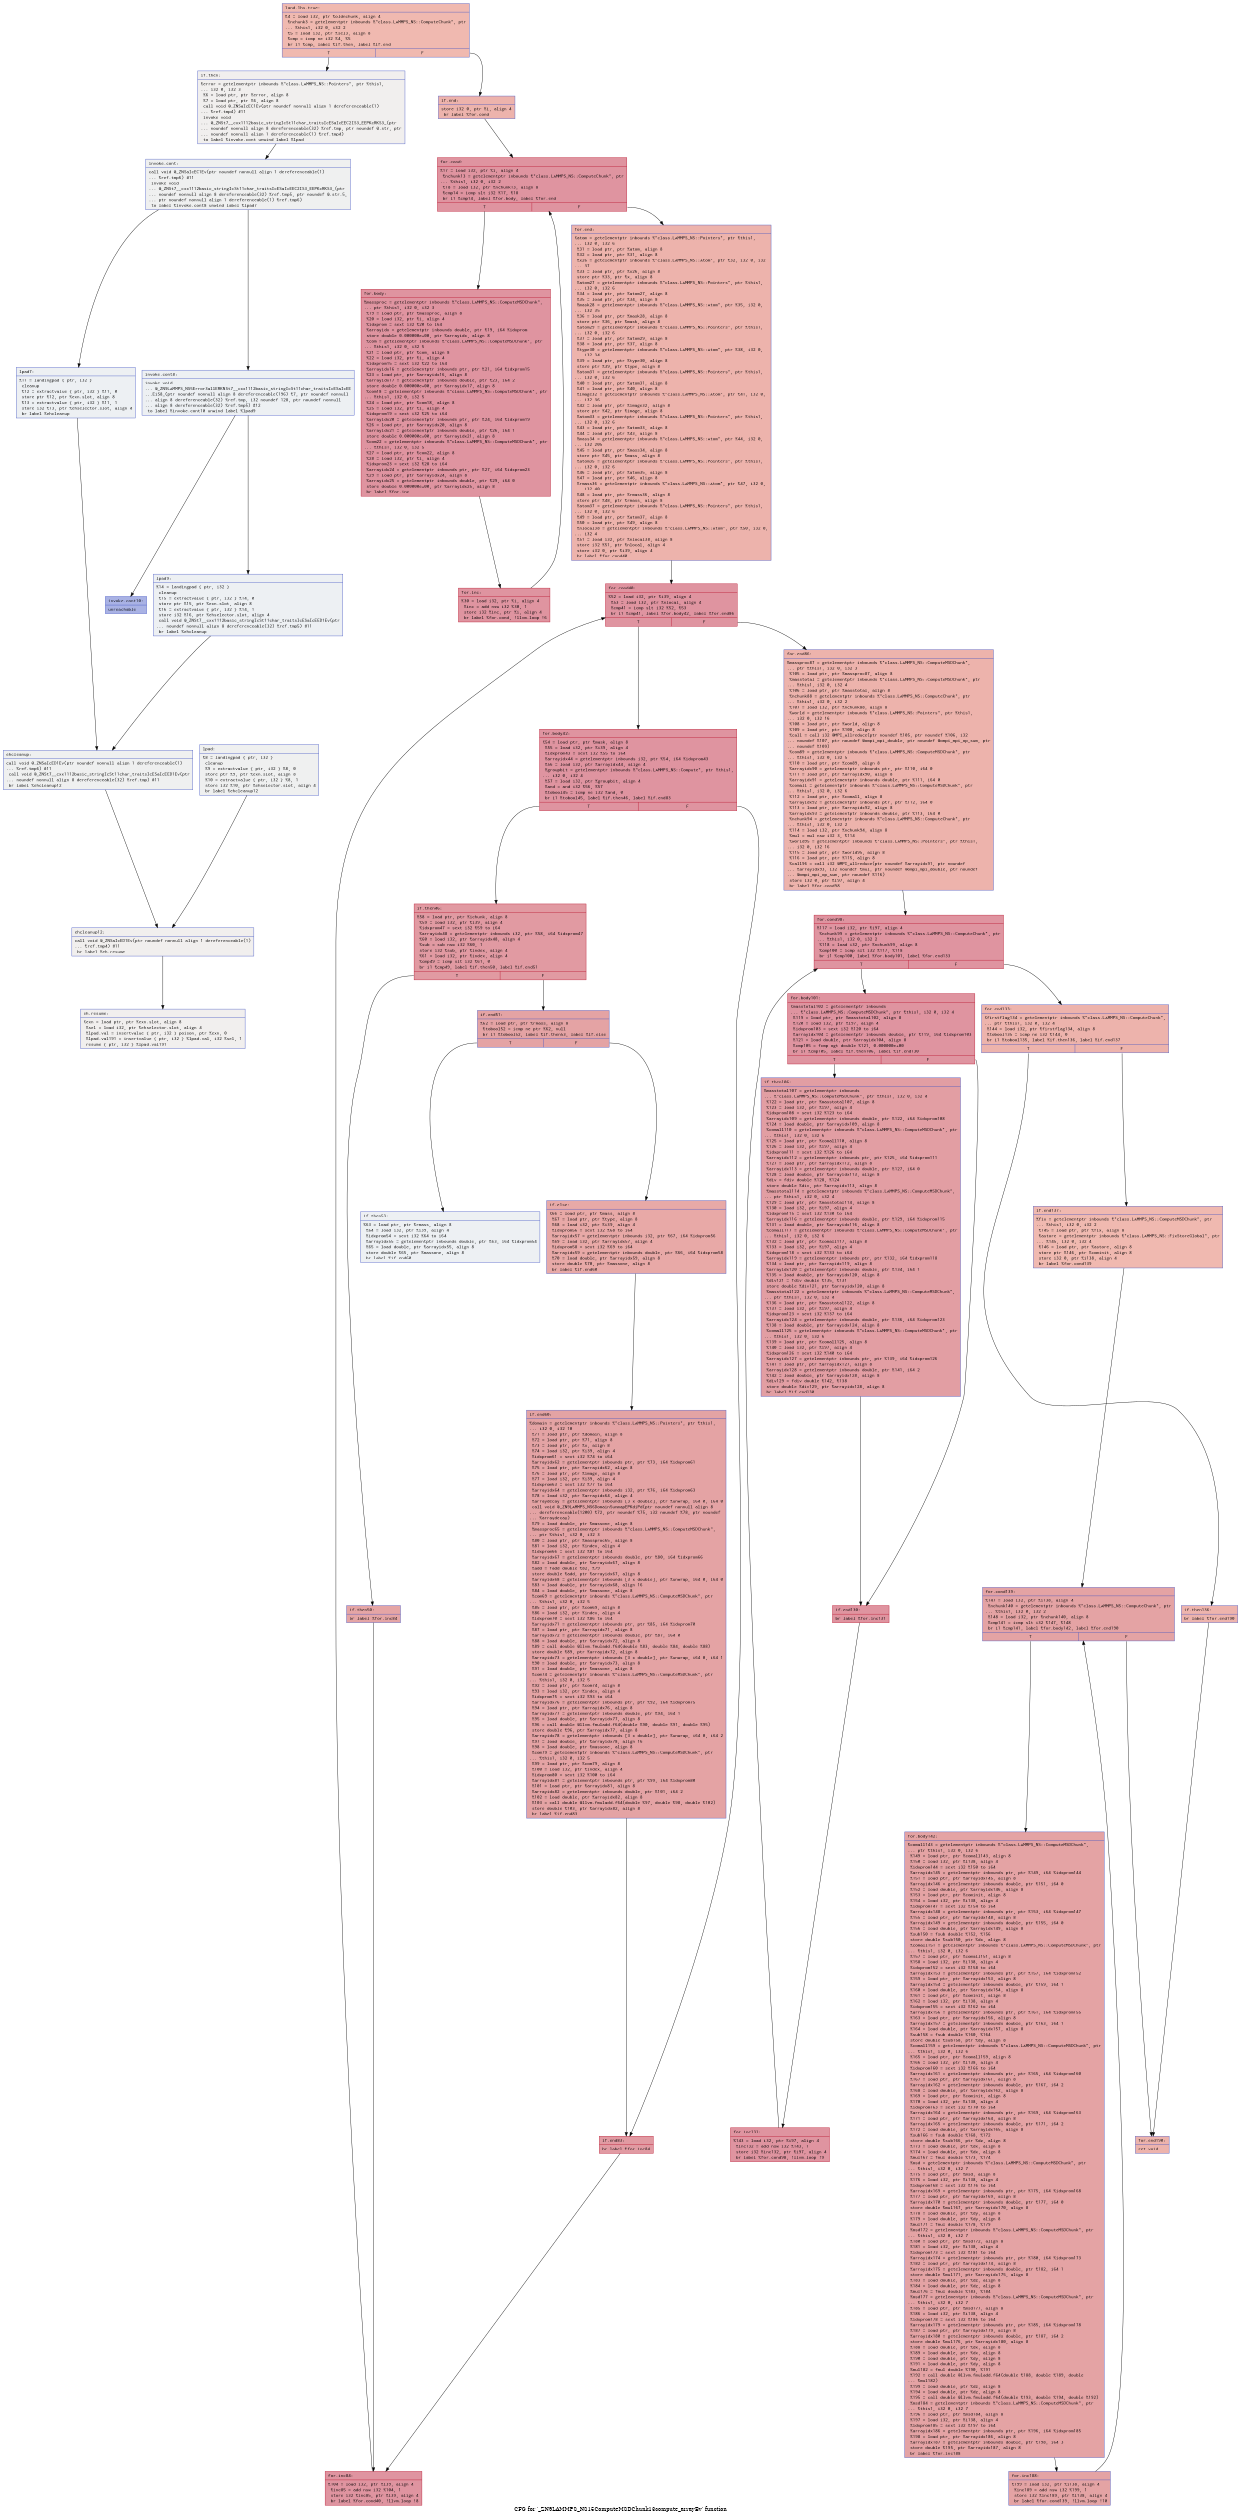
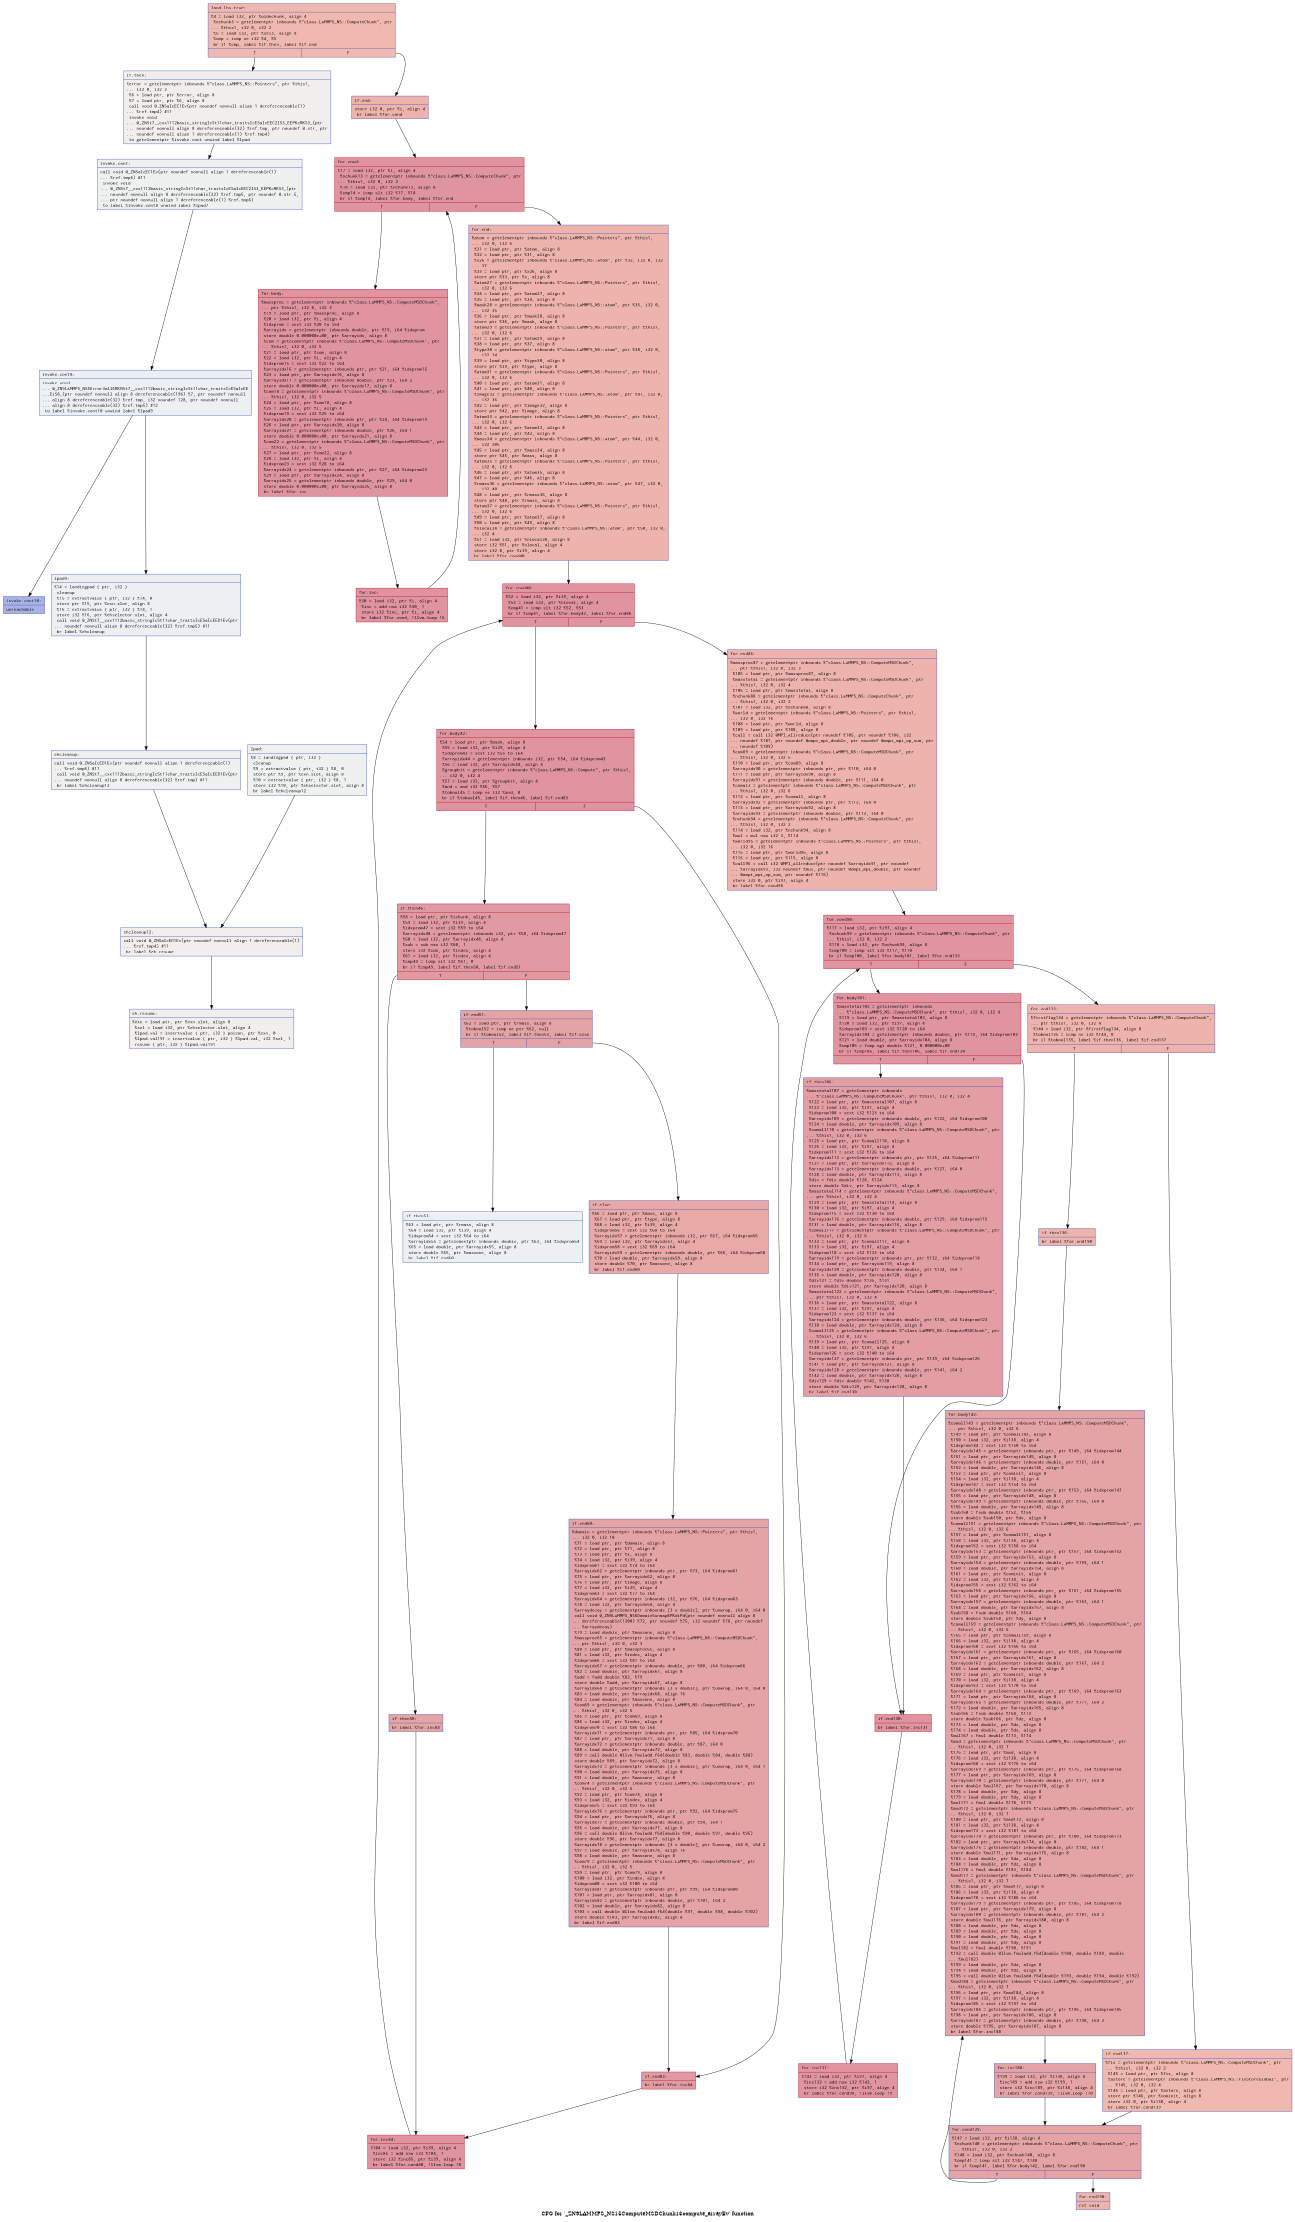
node "if.then:": text "to label %invoke.cont unwind label %lpad" -> "to getelementptr %invoke.cont unwind label %lpad"
node "lpad7:": removed
edge "if.then136:" -> "for.end190:": now "if.then136:" -> "for.body142:"
